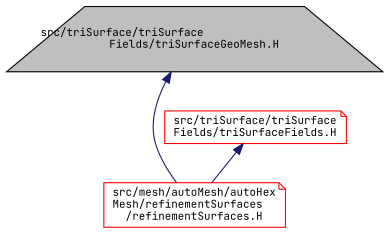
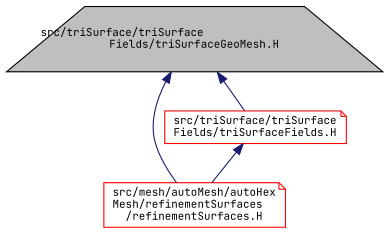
edge "src/triSurface/triSurface Fields/triSurfaceFields.H" -> "src/triSurface/triSurface Fields/triSurfaceGeoMesh.H": added
